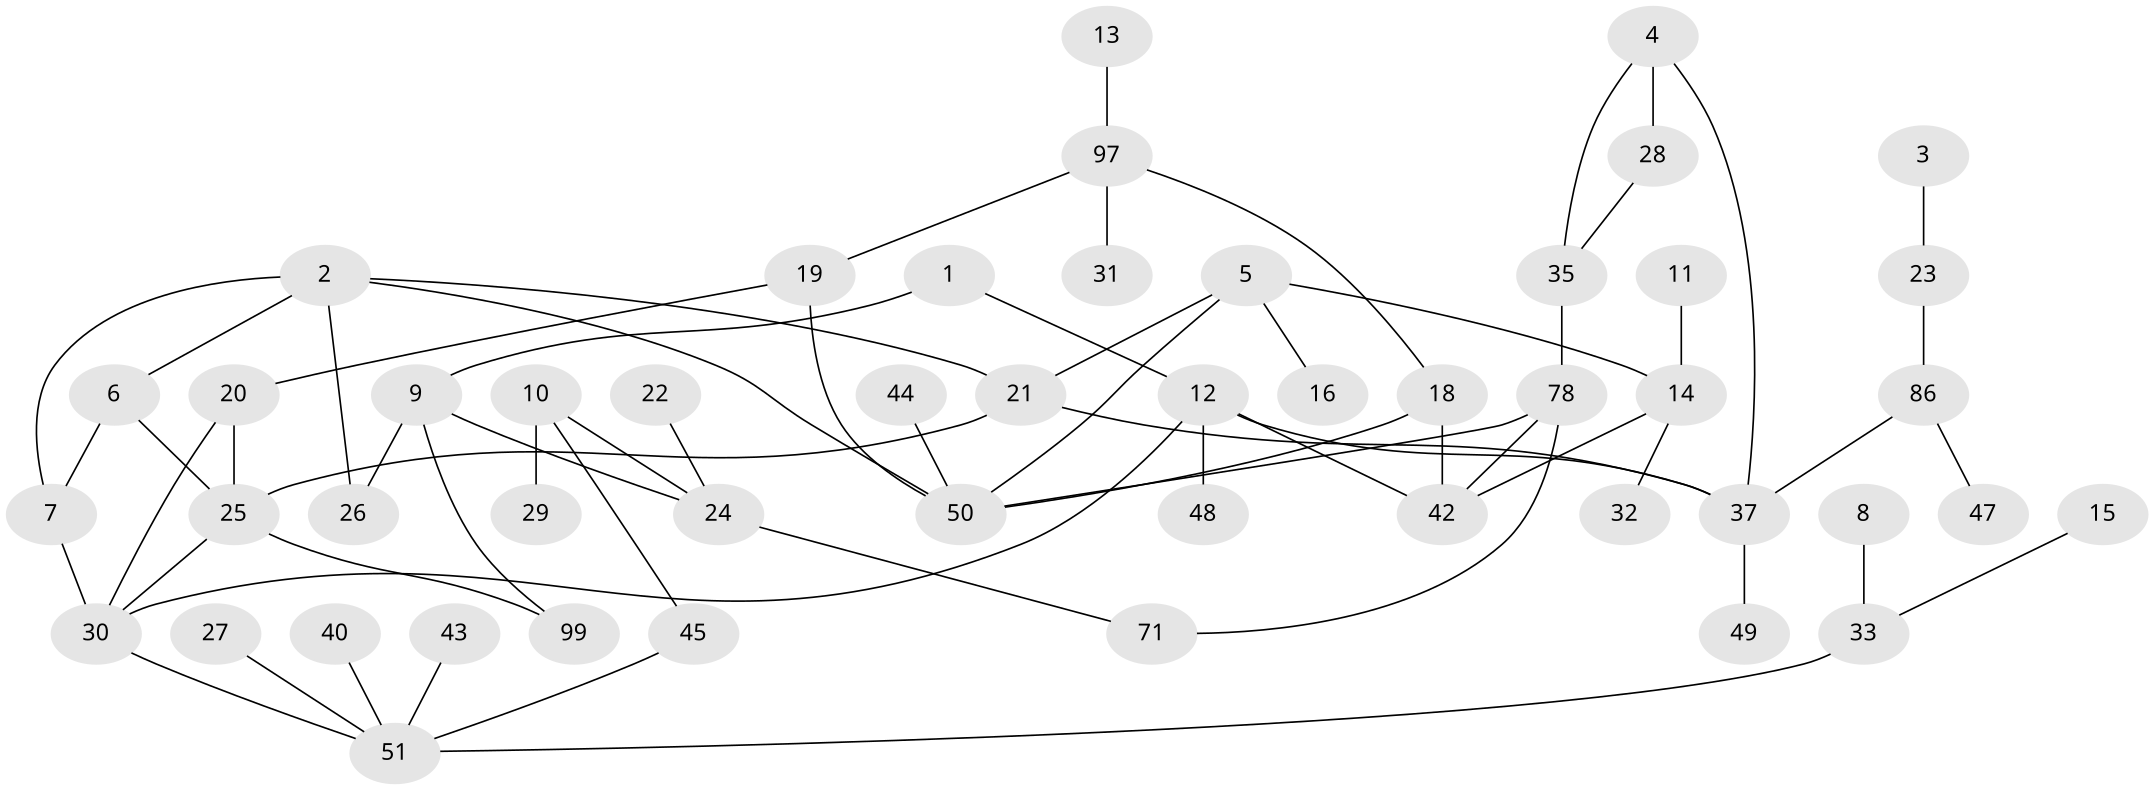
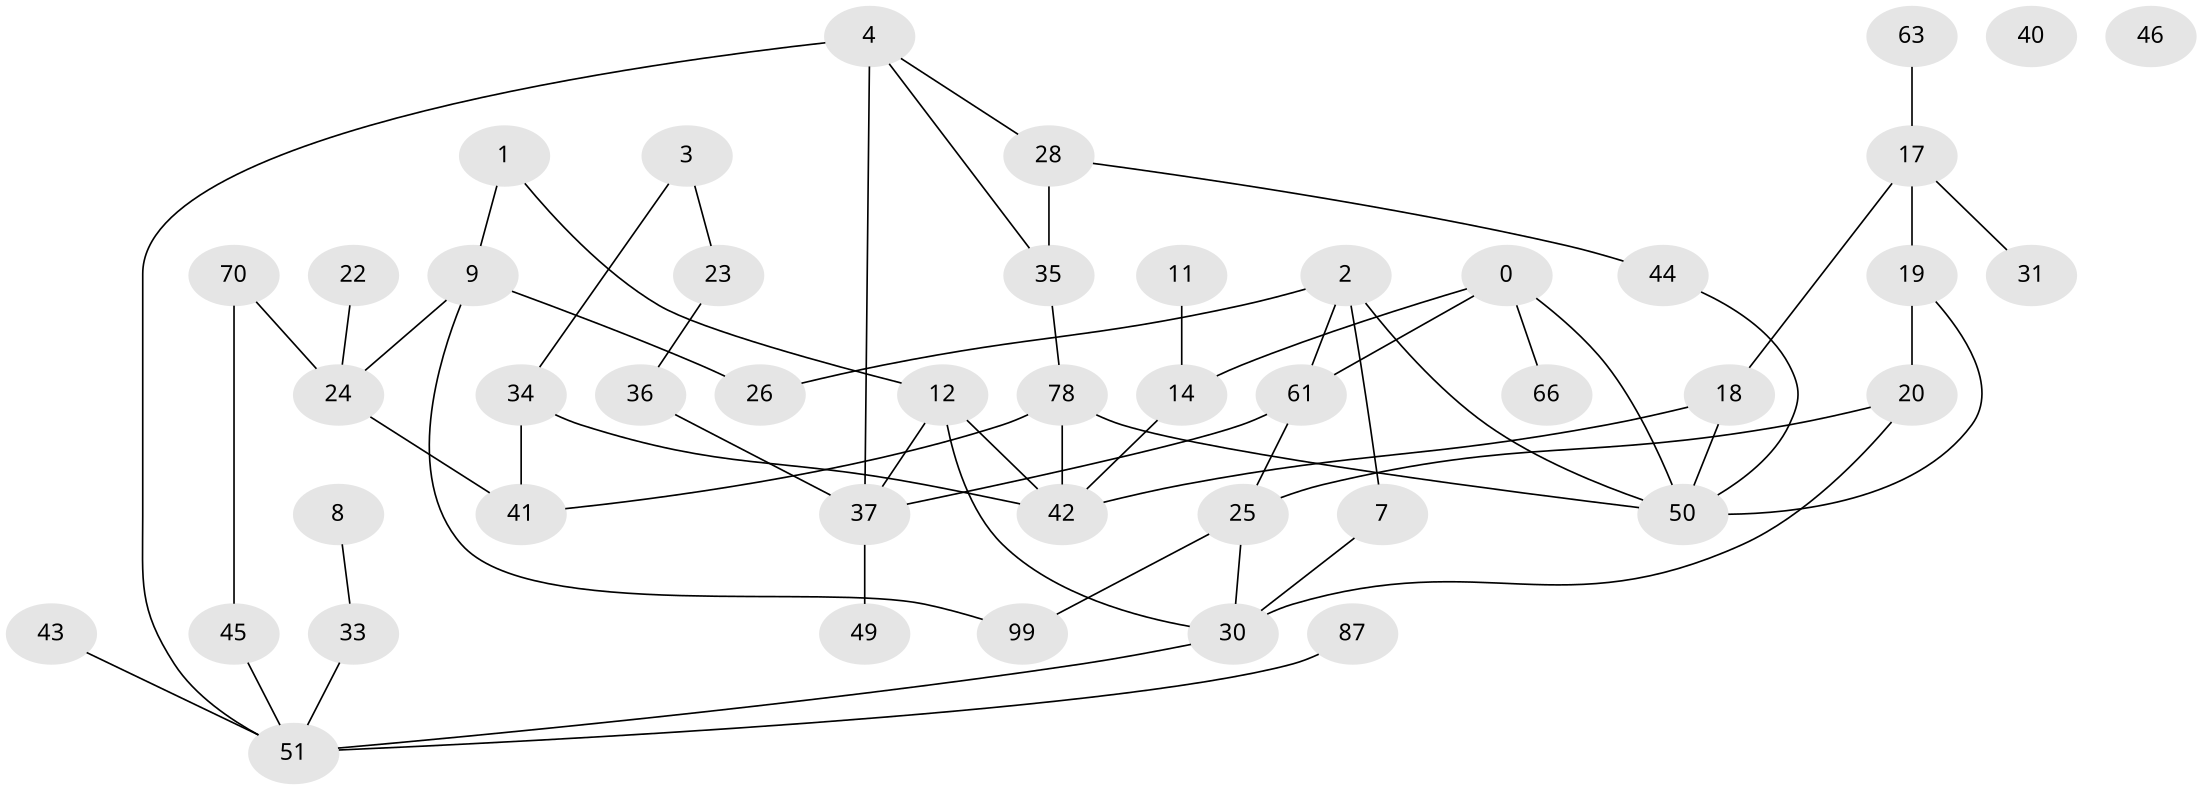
node "13": label "13" -> "63"
node "46": added
node "97": label "97" -> "17"
edge "28" -- "44": added
node "5": label "5" -> "0"
node "6": removed
node "34": added
node "10": label "10" -> "70"
node "21": label "21" -> "61"
node "16": label "16" -> "66"
node "86": label "86" -> "36"
node "29": removed
node "48": removed
node "32": removed
node "47": removed
node "15": removed
node "27": label "27" -> "87"
node "71": label "71" -> "41"
edge "40" -- "51": now "4" -- "51"
